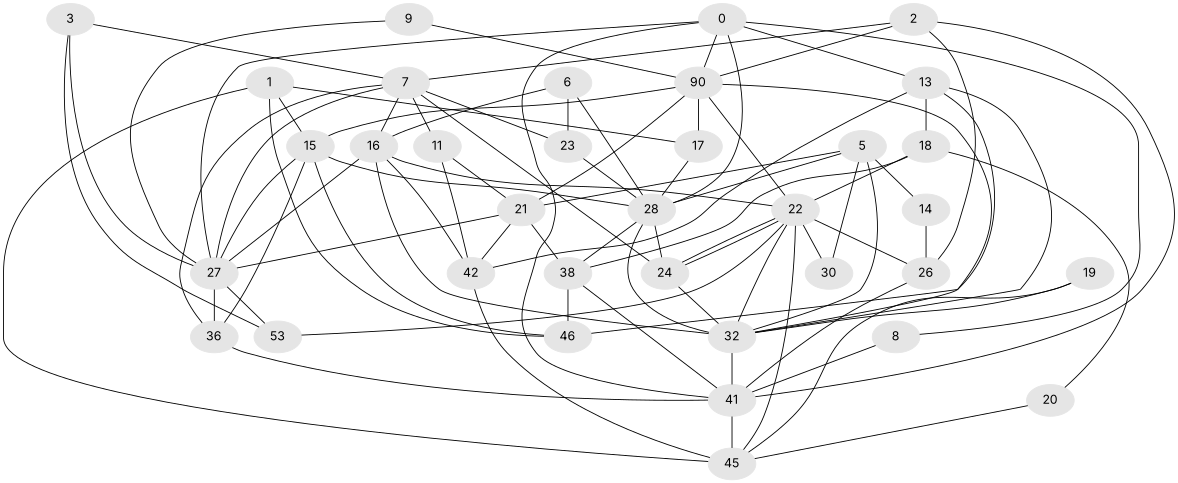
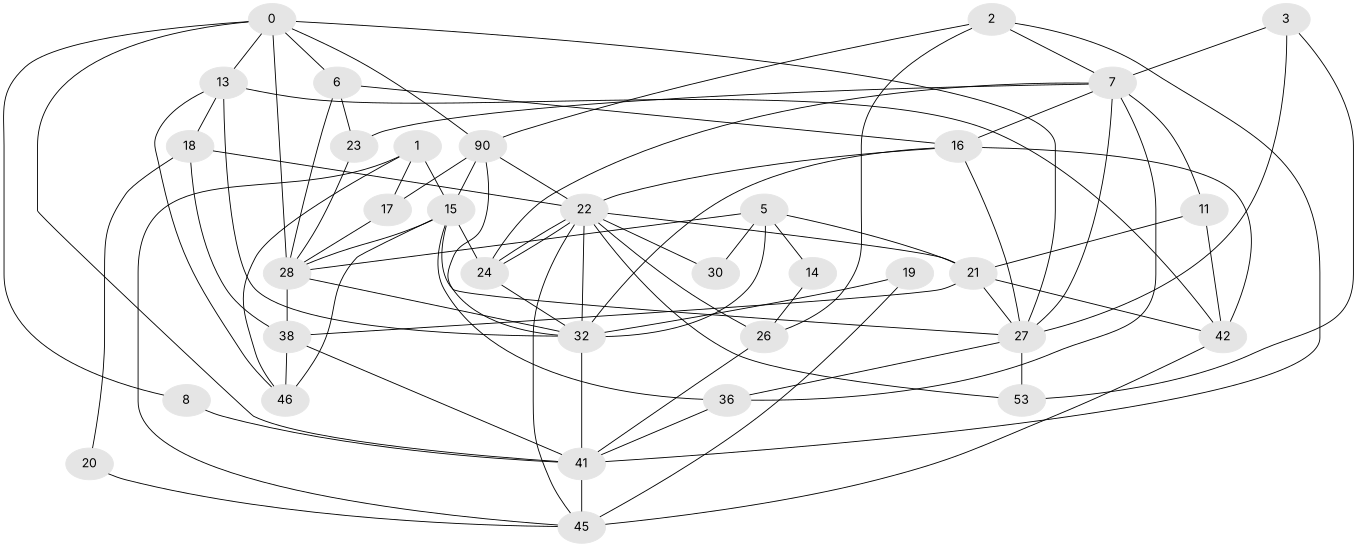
node "9": removed
edge "0" -- "6": added
edge "90" -- "21": now "22" -- "21"
edge "28" -- "24": now "15" -- "24"
